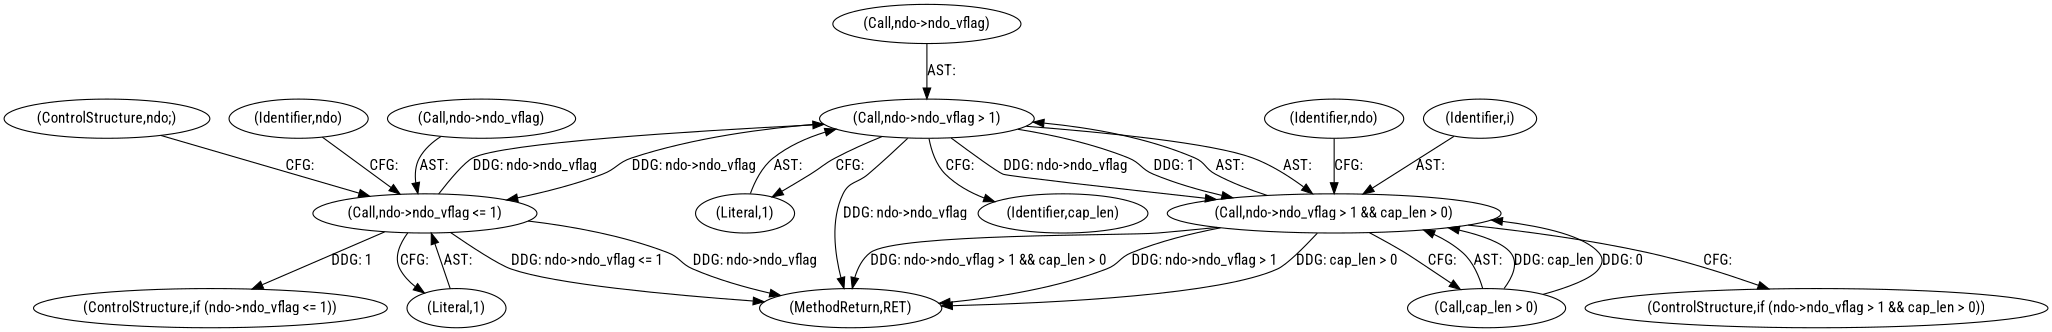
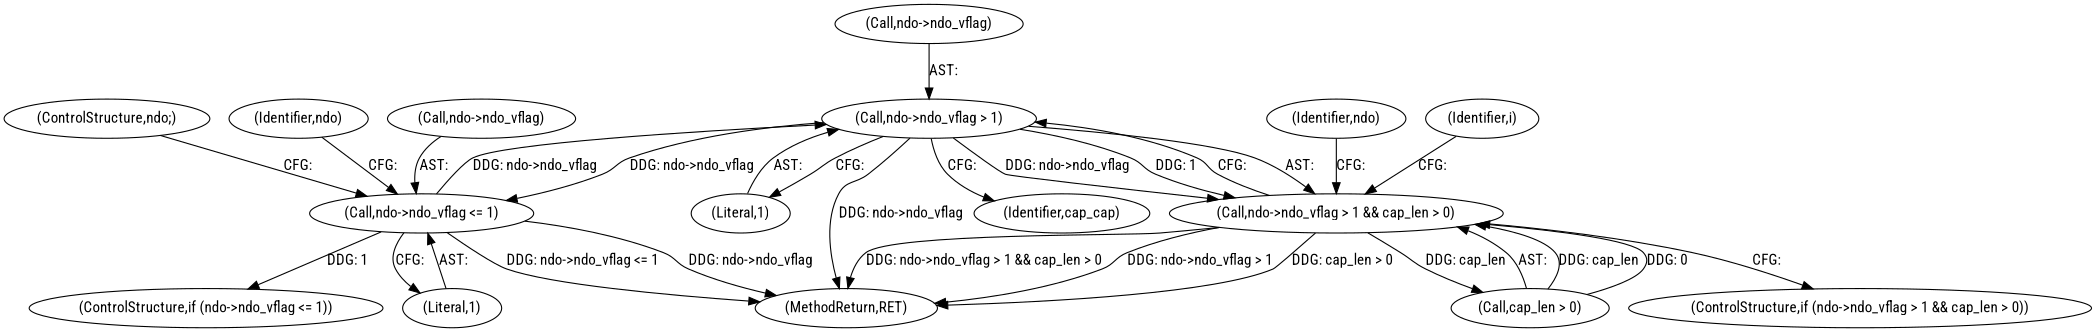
edge "(Call,ndo->ndo_vflag > 1 && cap_len > 0)" -> "(Call,ndo->ndo_vflag > 1)": label "AST: " -> "CFG: "
edge "(Identifier,i)" -> "(Call,ndo->ndo_vflag > 1 && cap_len > 0)": label "AST: " -> "CFG: "
node "(Identifier,cap_len)": label "(Identifier,cap_len)" -> "(Identifier,cap_cap)"
edge "(Call,ndo->ndo_vflag > 1 && cap_len > 0)" -> "(Call,cap_len > 0)": label "CFG: " -> "DDG: cap_len"
